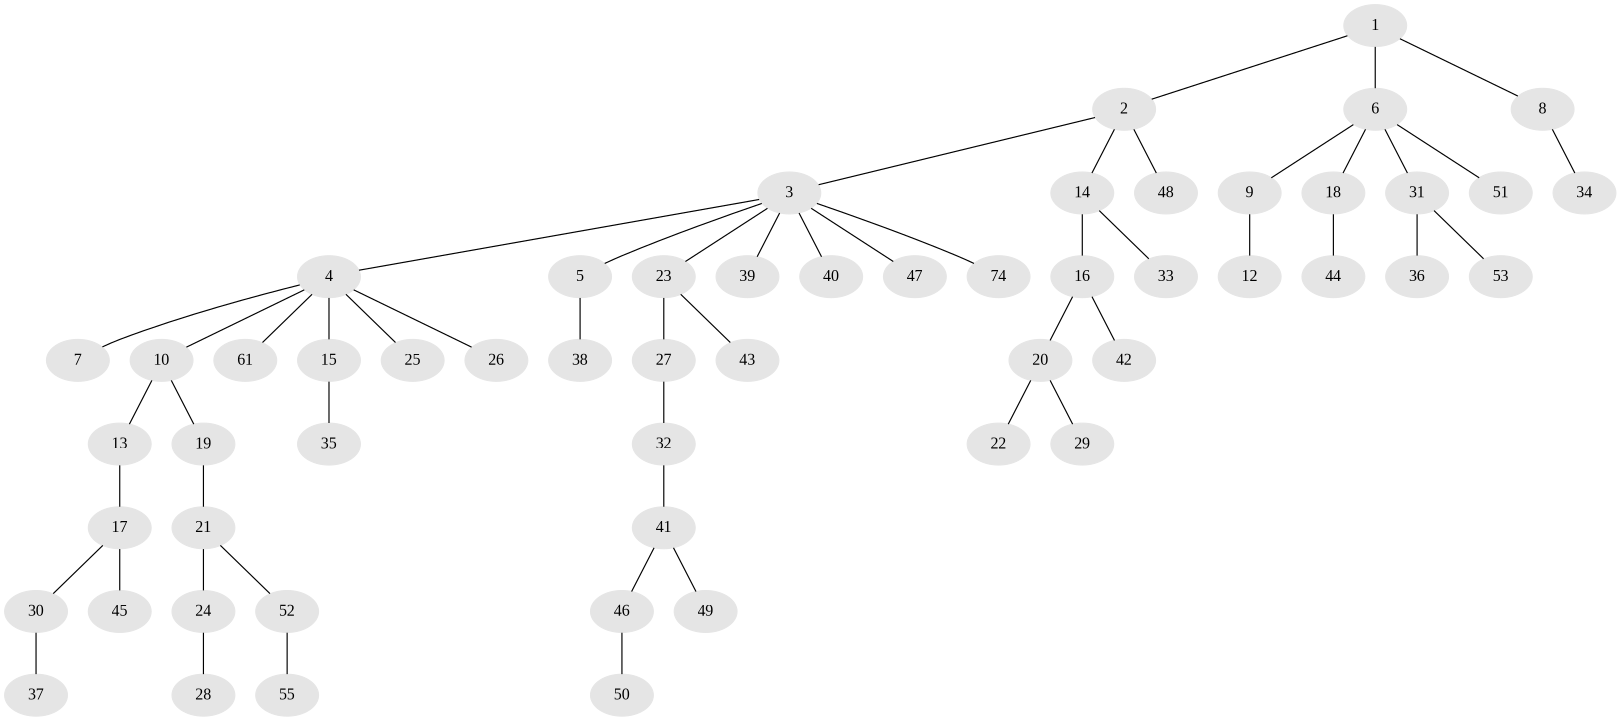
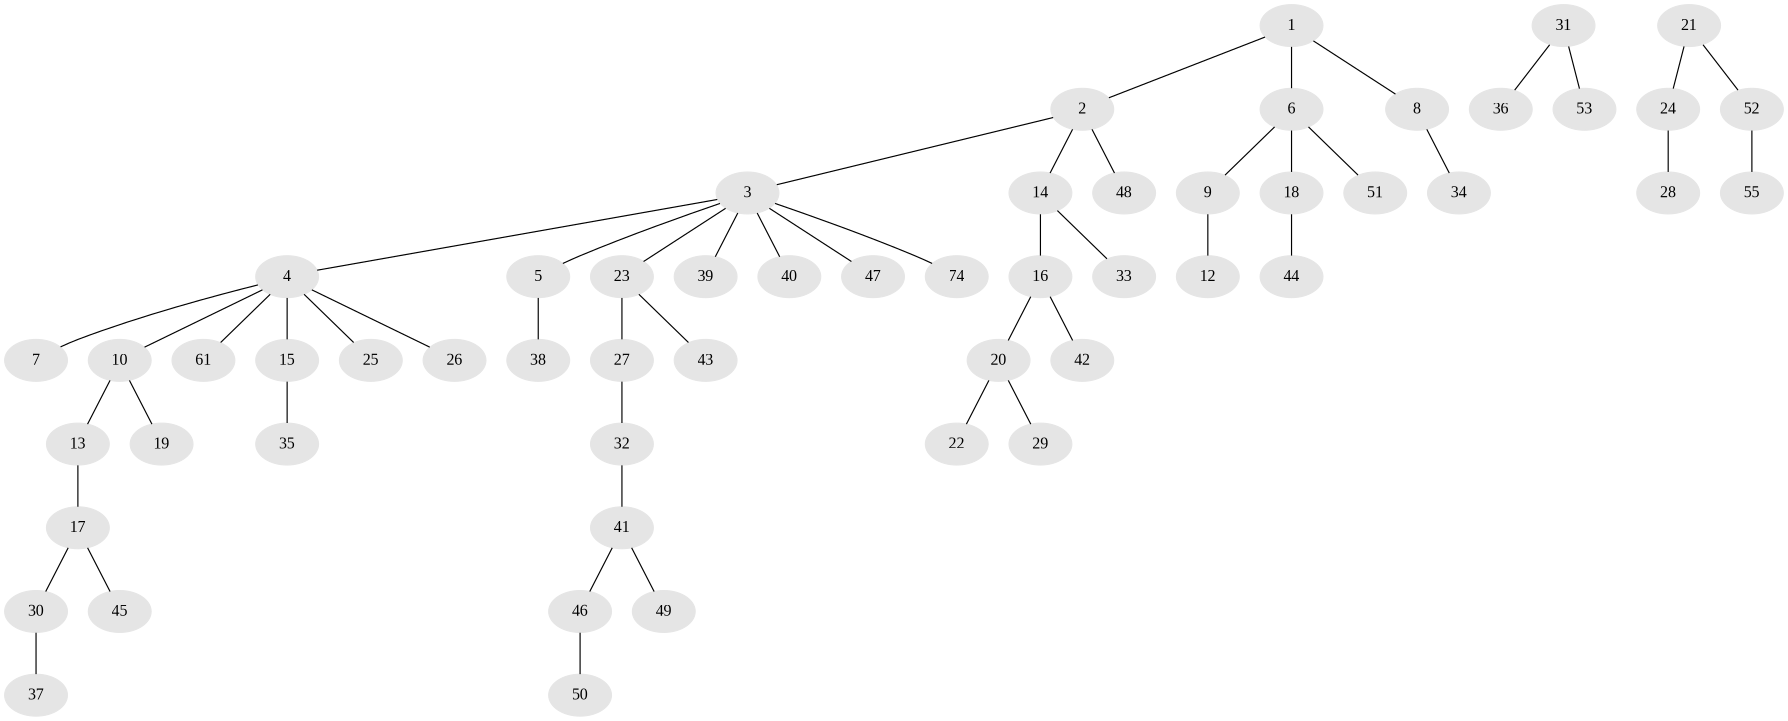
edge "6" -- "31": removed
edge "19" -- "21": removed
